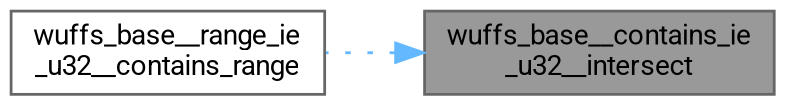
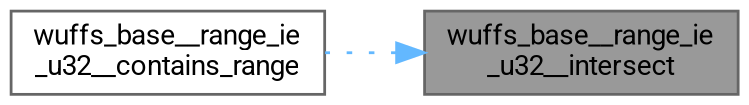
node "wuffs_base__contains_ie _u32__intersect": label "wuffs_base__contains_ie _u32__intersect" -> "wuffs_base__range_ie _u32__intersect"
